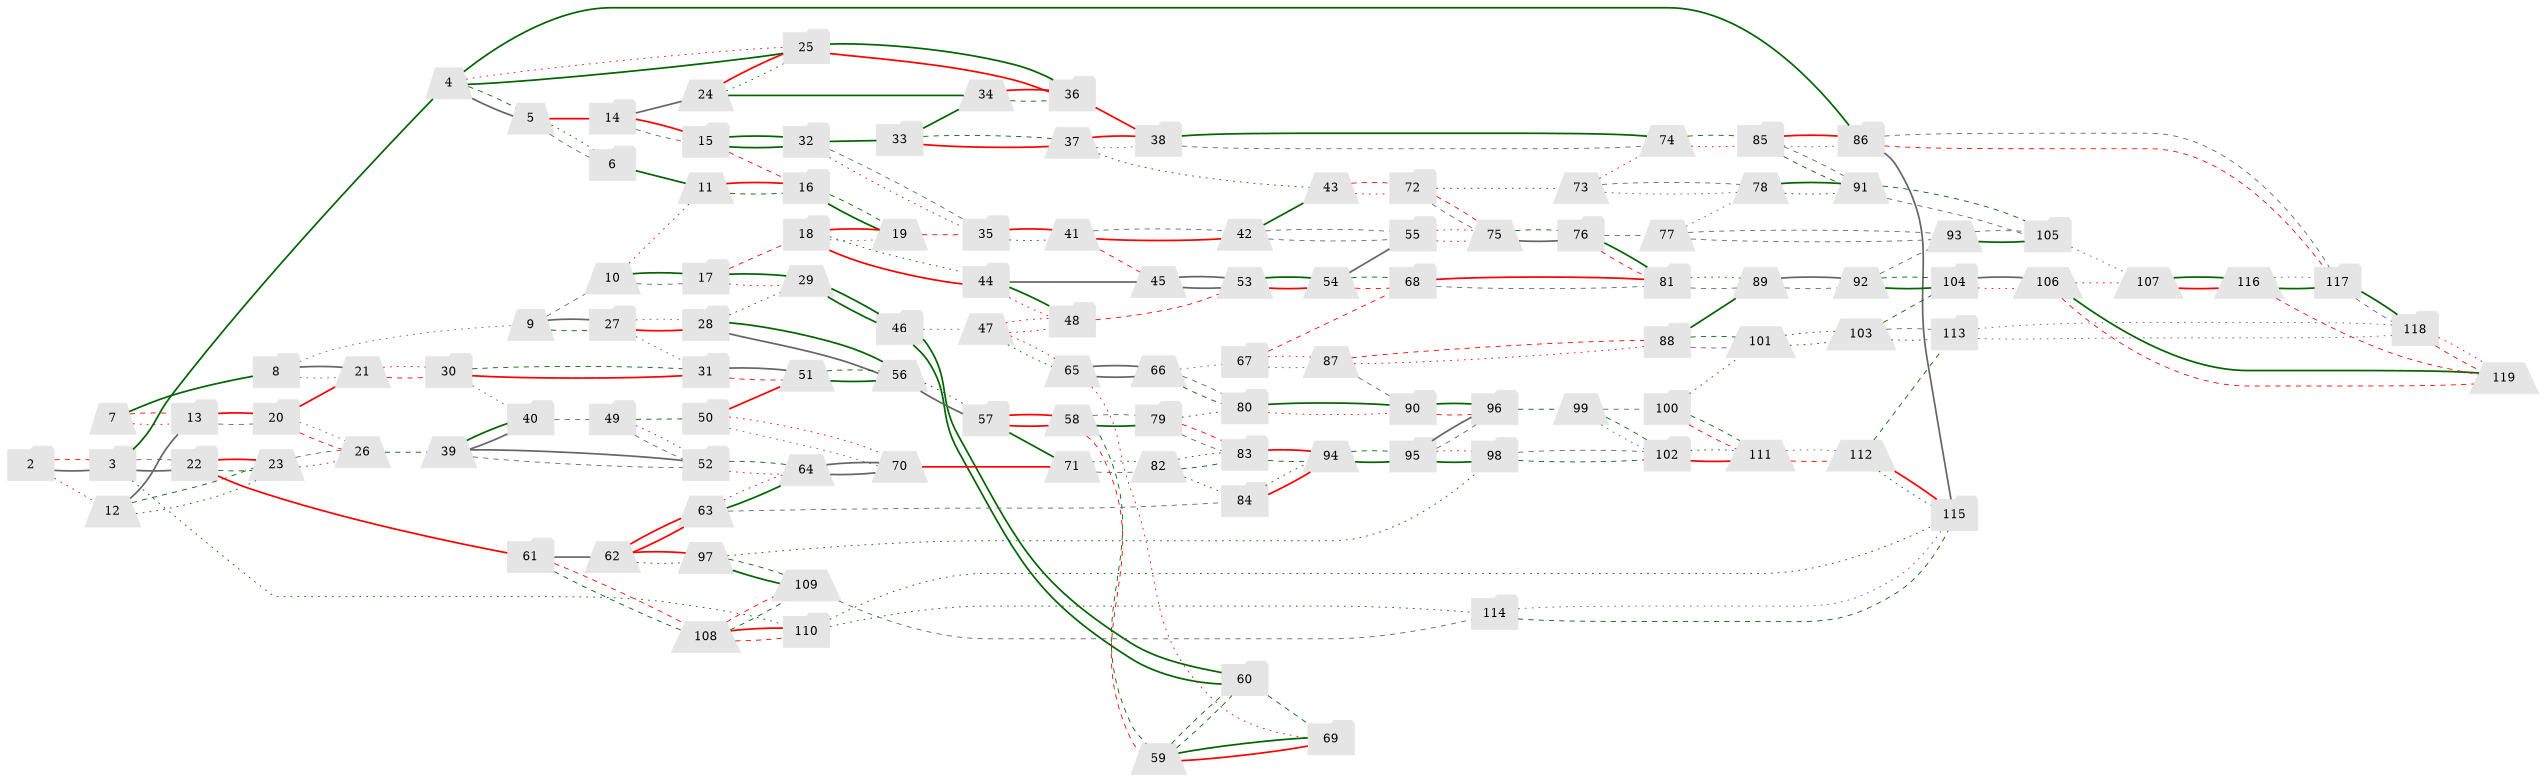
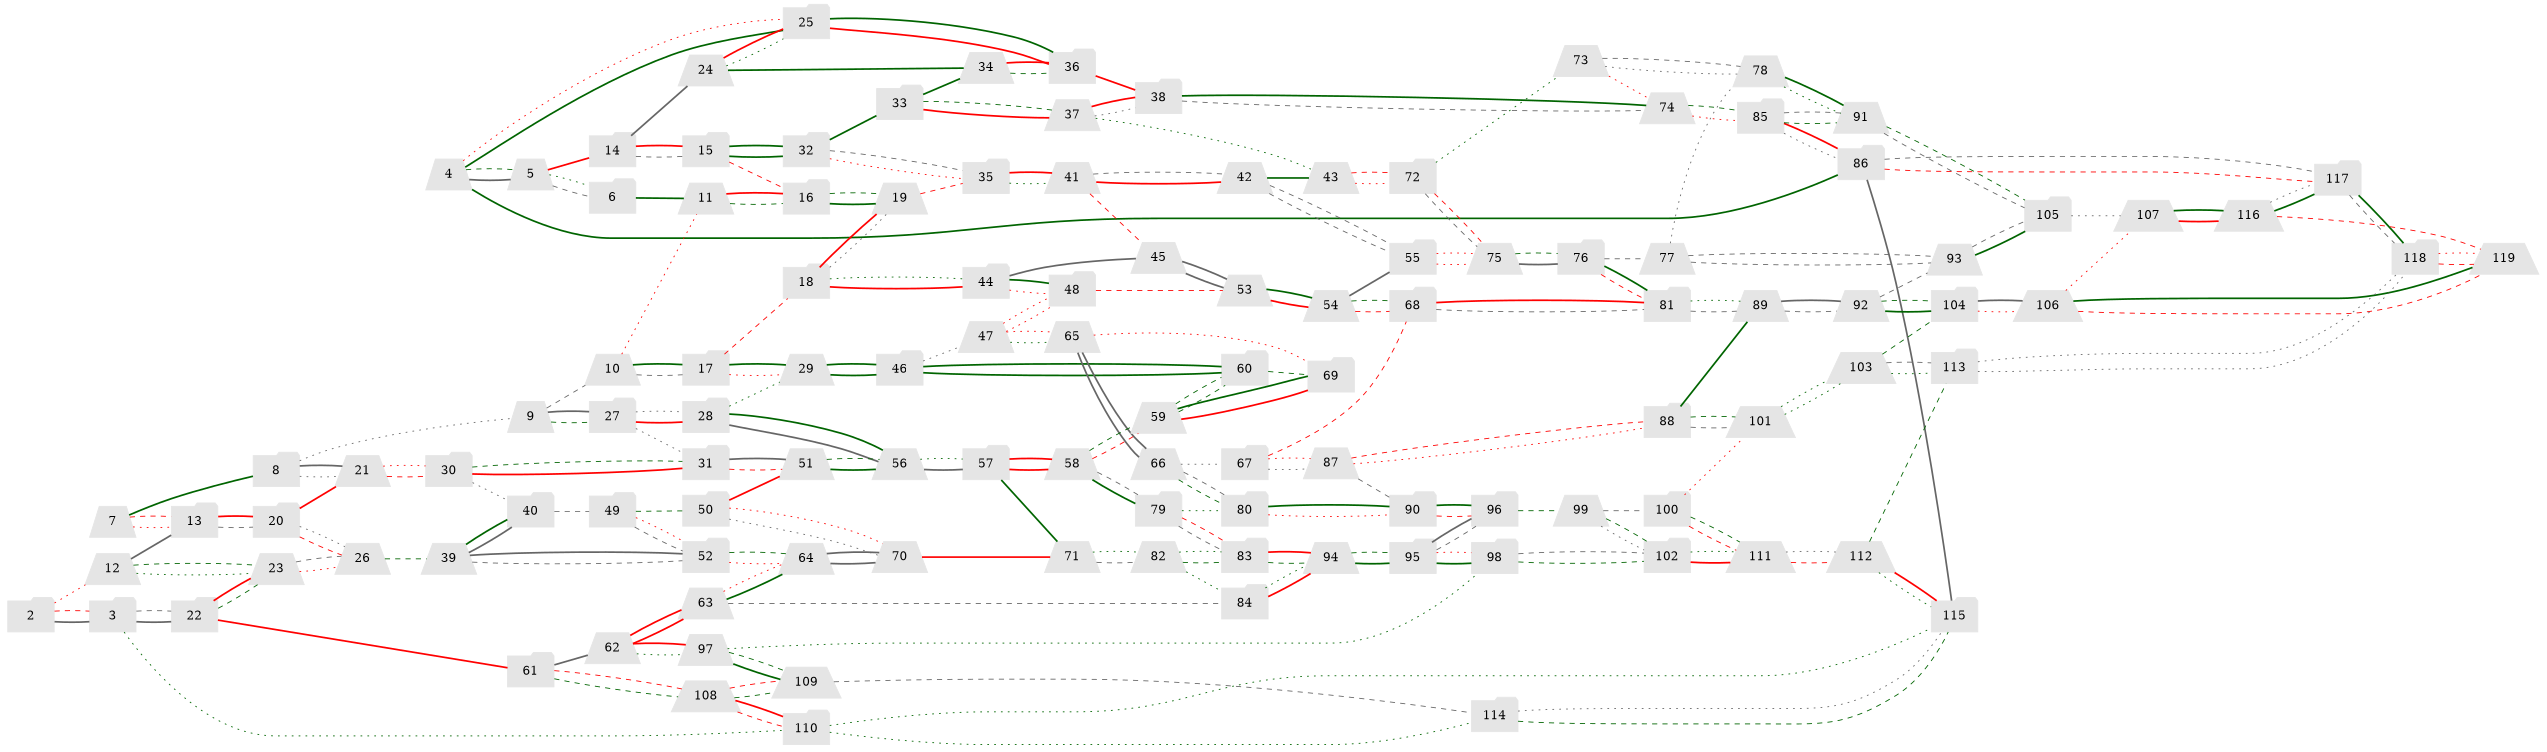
edge "4" -- "3": removed
